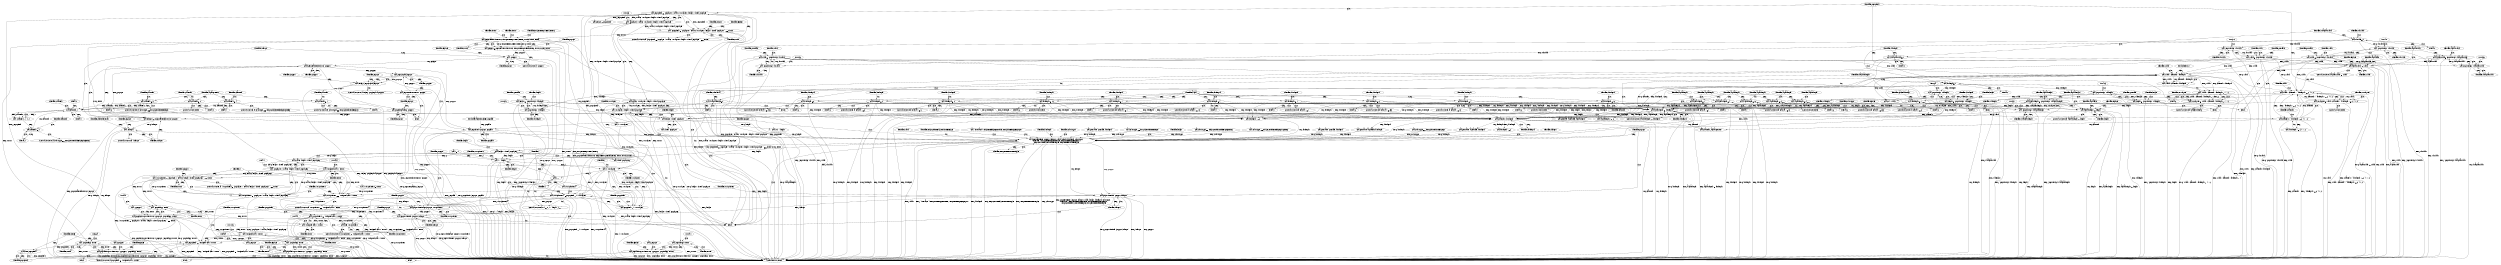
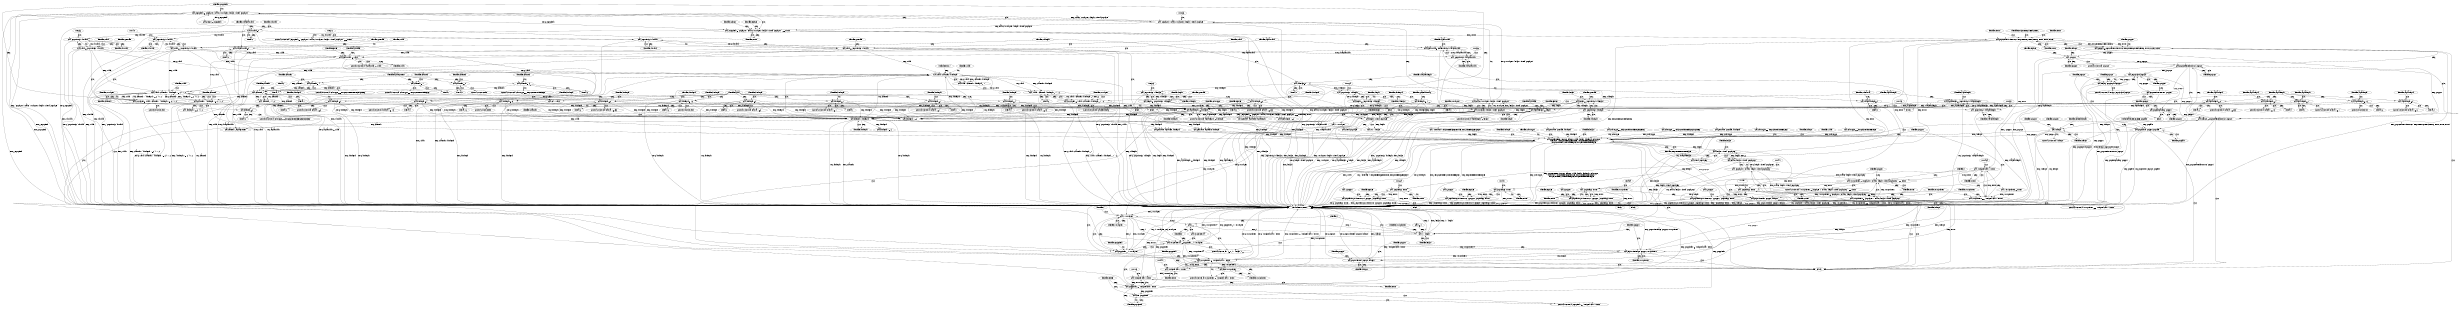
node "(Call,alpha_width=(png_uint_32) ul_alpha_width)": label "(Call,alpha_width=(png_uint_32) ul_alpha_width)" -> "(Call,alpha_width=(create_uint_32) ul_alpha_width)"
node "(Call,byte_create_info_struct (png_ptr))": label "(Call,byte_create_info_struct (png_ptr))" -> "(Call,png_create_info_struct (png_ptr))"
edge "(Call,alpha_width != width)" -> "(Call,width * channels * bit_depth)": now "(ControlStructure,if (alpha_width != width))" -> "(Call,width * channels * bit_depth)"
edge "(Call,channels = 0)" -> "(Call,channels - 1)": now "(Identifier,alpha_present)" -> "(Call,channels - 1)"
node "(Identifier,PNG_COMPRESSION_TYPE_BASE)": removed
edge "(Call,i * row_bytes)" -> "(MethodReturn,BOOL)": reversed
